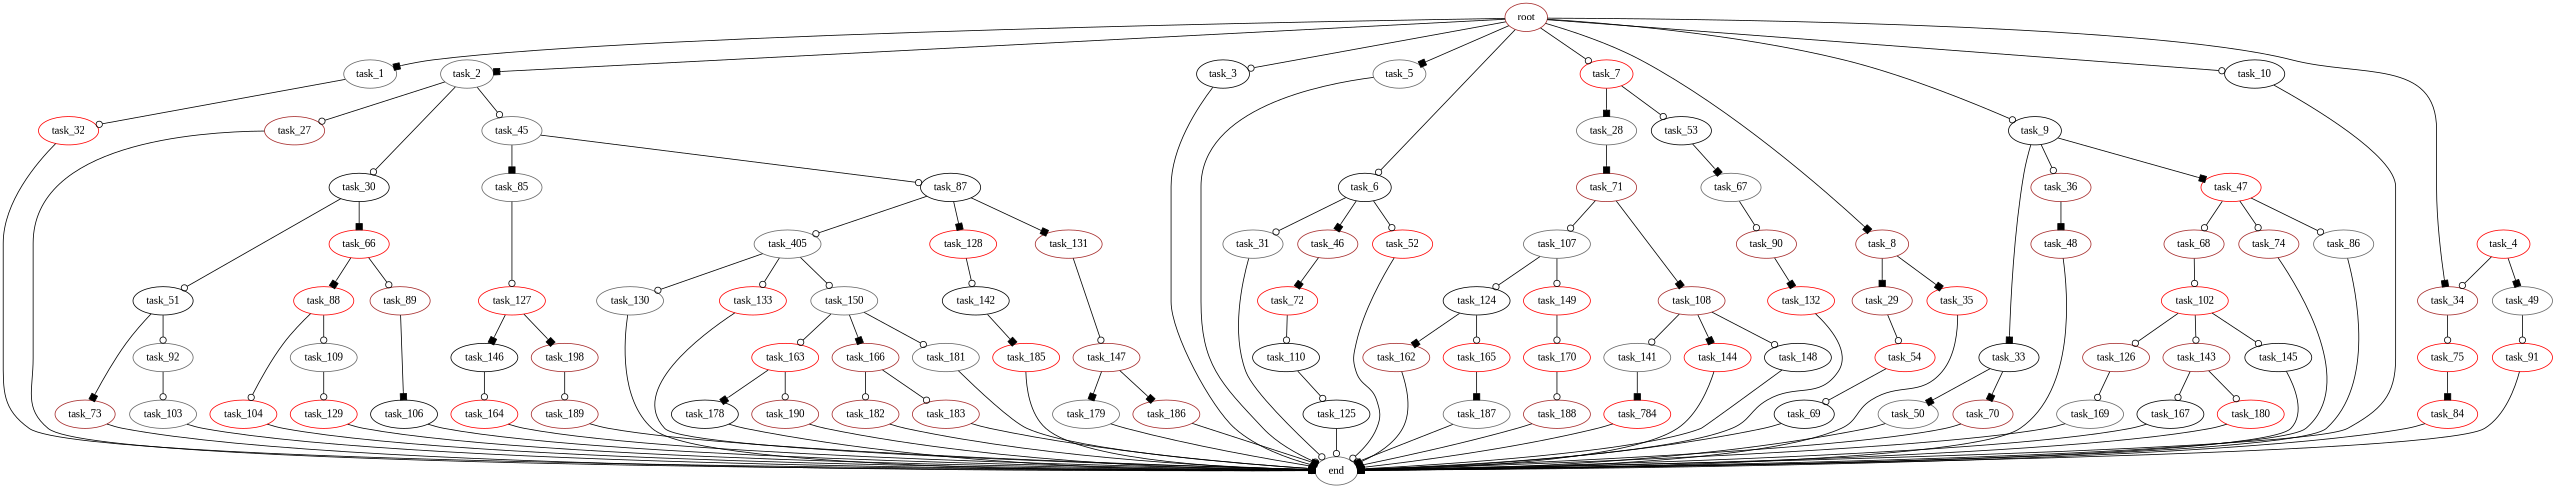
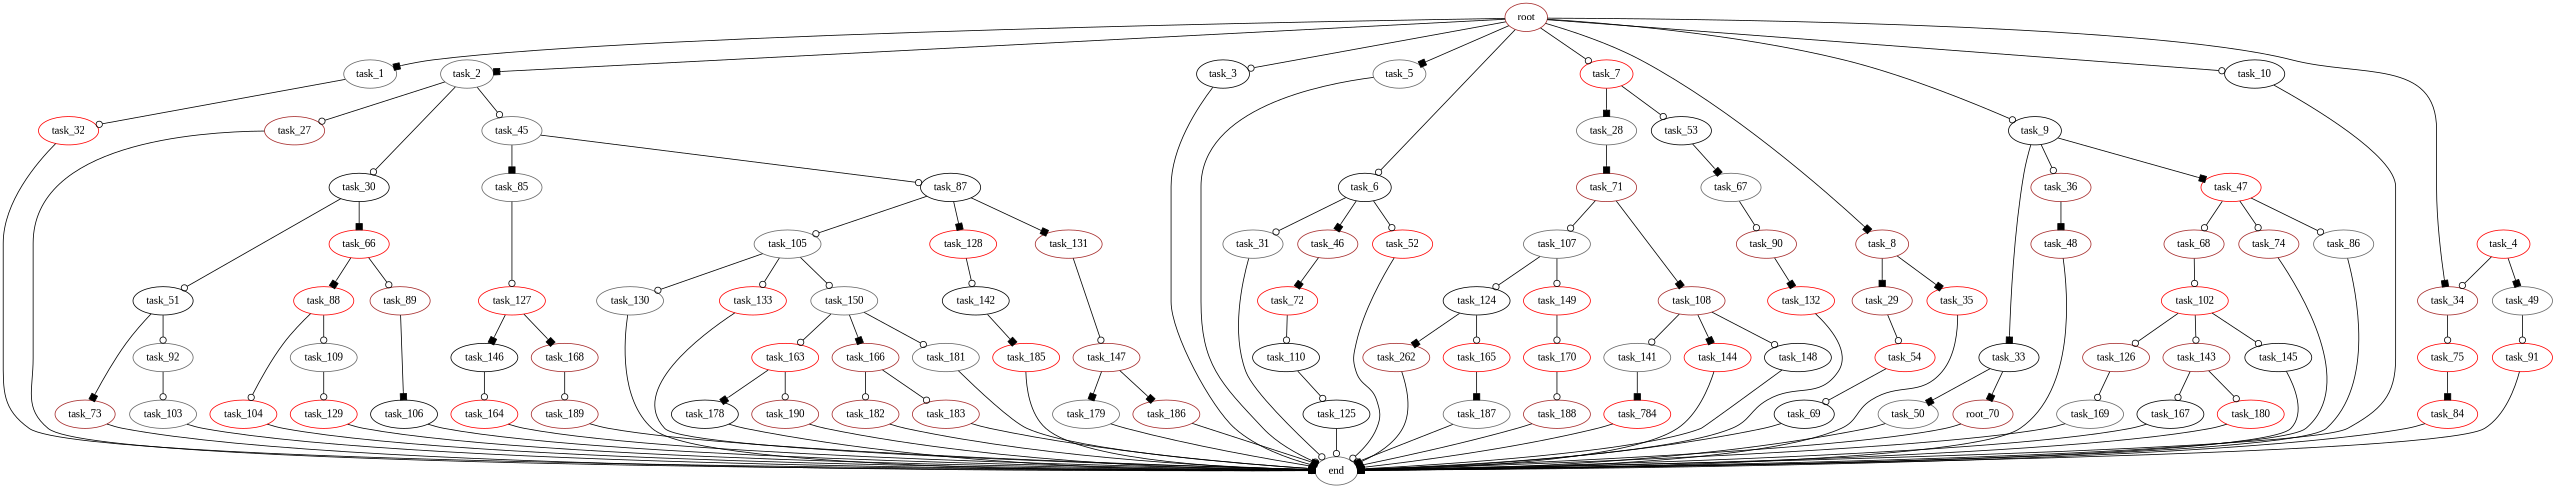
node "task_405": label "task_405" -> "task_105"
node "task_198": label "task_198" -> "task_168"
node "task_162": label "task_162" -> "task_262"
node "task_70": label "task_70" -> "root_70"
